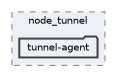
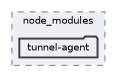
cluster "node_tunnel": label "node_tunnel" -> "node_modules"
